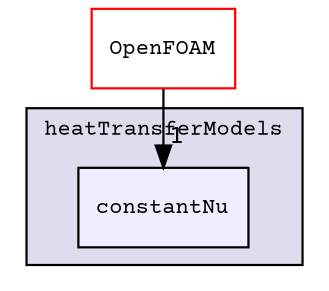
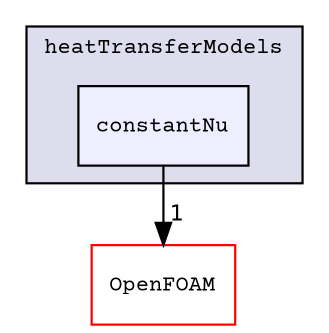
edge "OpenFOAM" -> "constantNu": reversed
